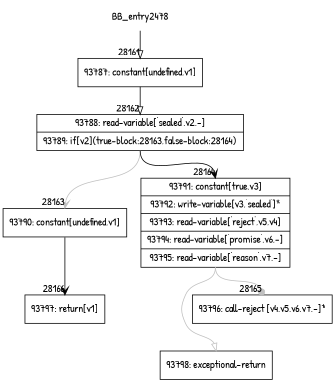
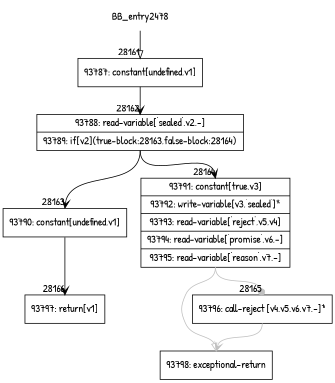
edge "93787: constant[undefined,v1]" -> "93788: read-variable['sealed',v2,-]": arrowhead onormal -> vee
edge "93788: read-variable['sealed',v2,-]" -> "93790: constant[undefined,v1]": color gray -> black
edge "93796: call-reject [v4,v5,v6,v7,-]*" -> "93798: exceptional-return": added
